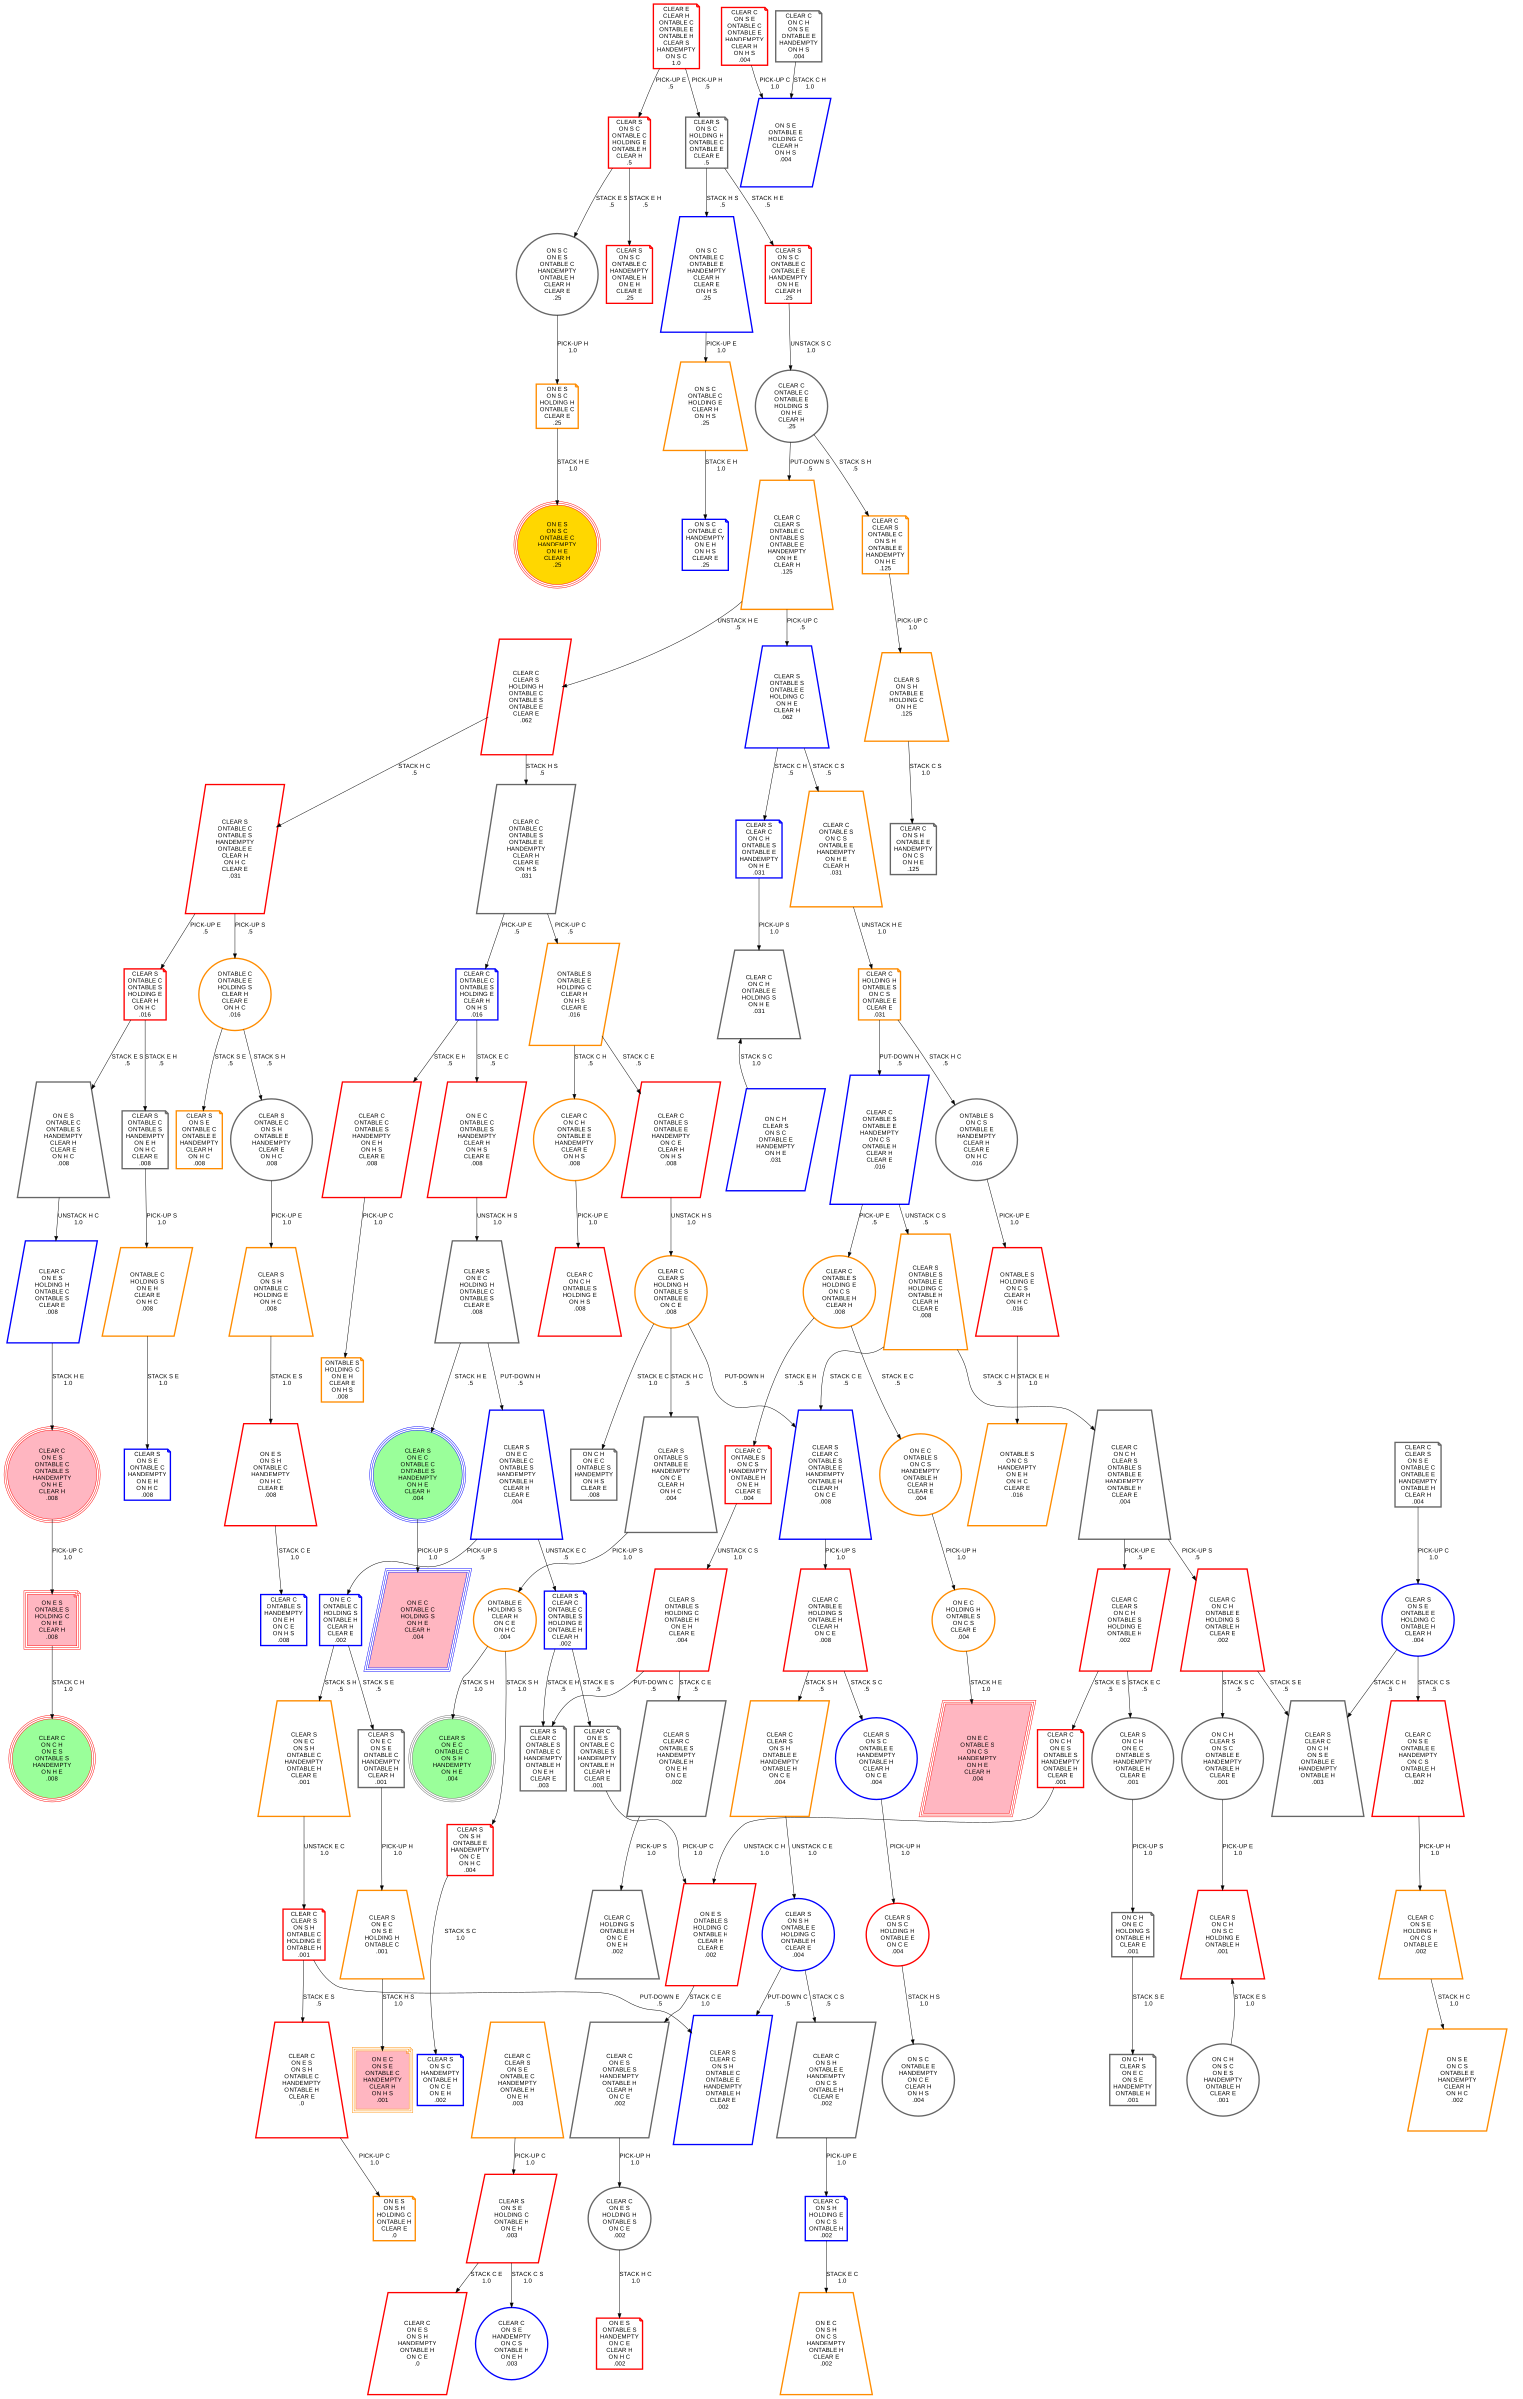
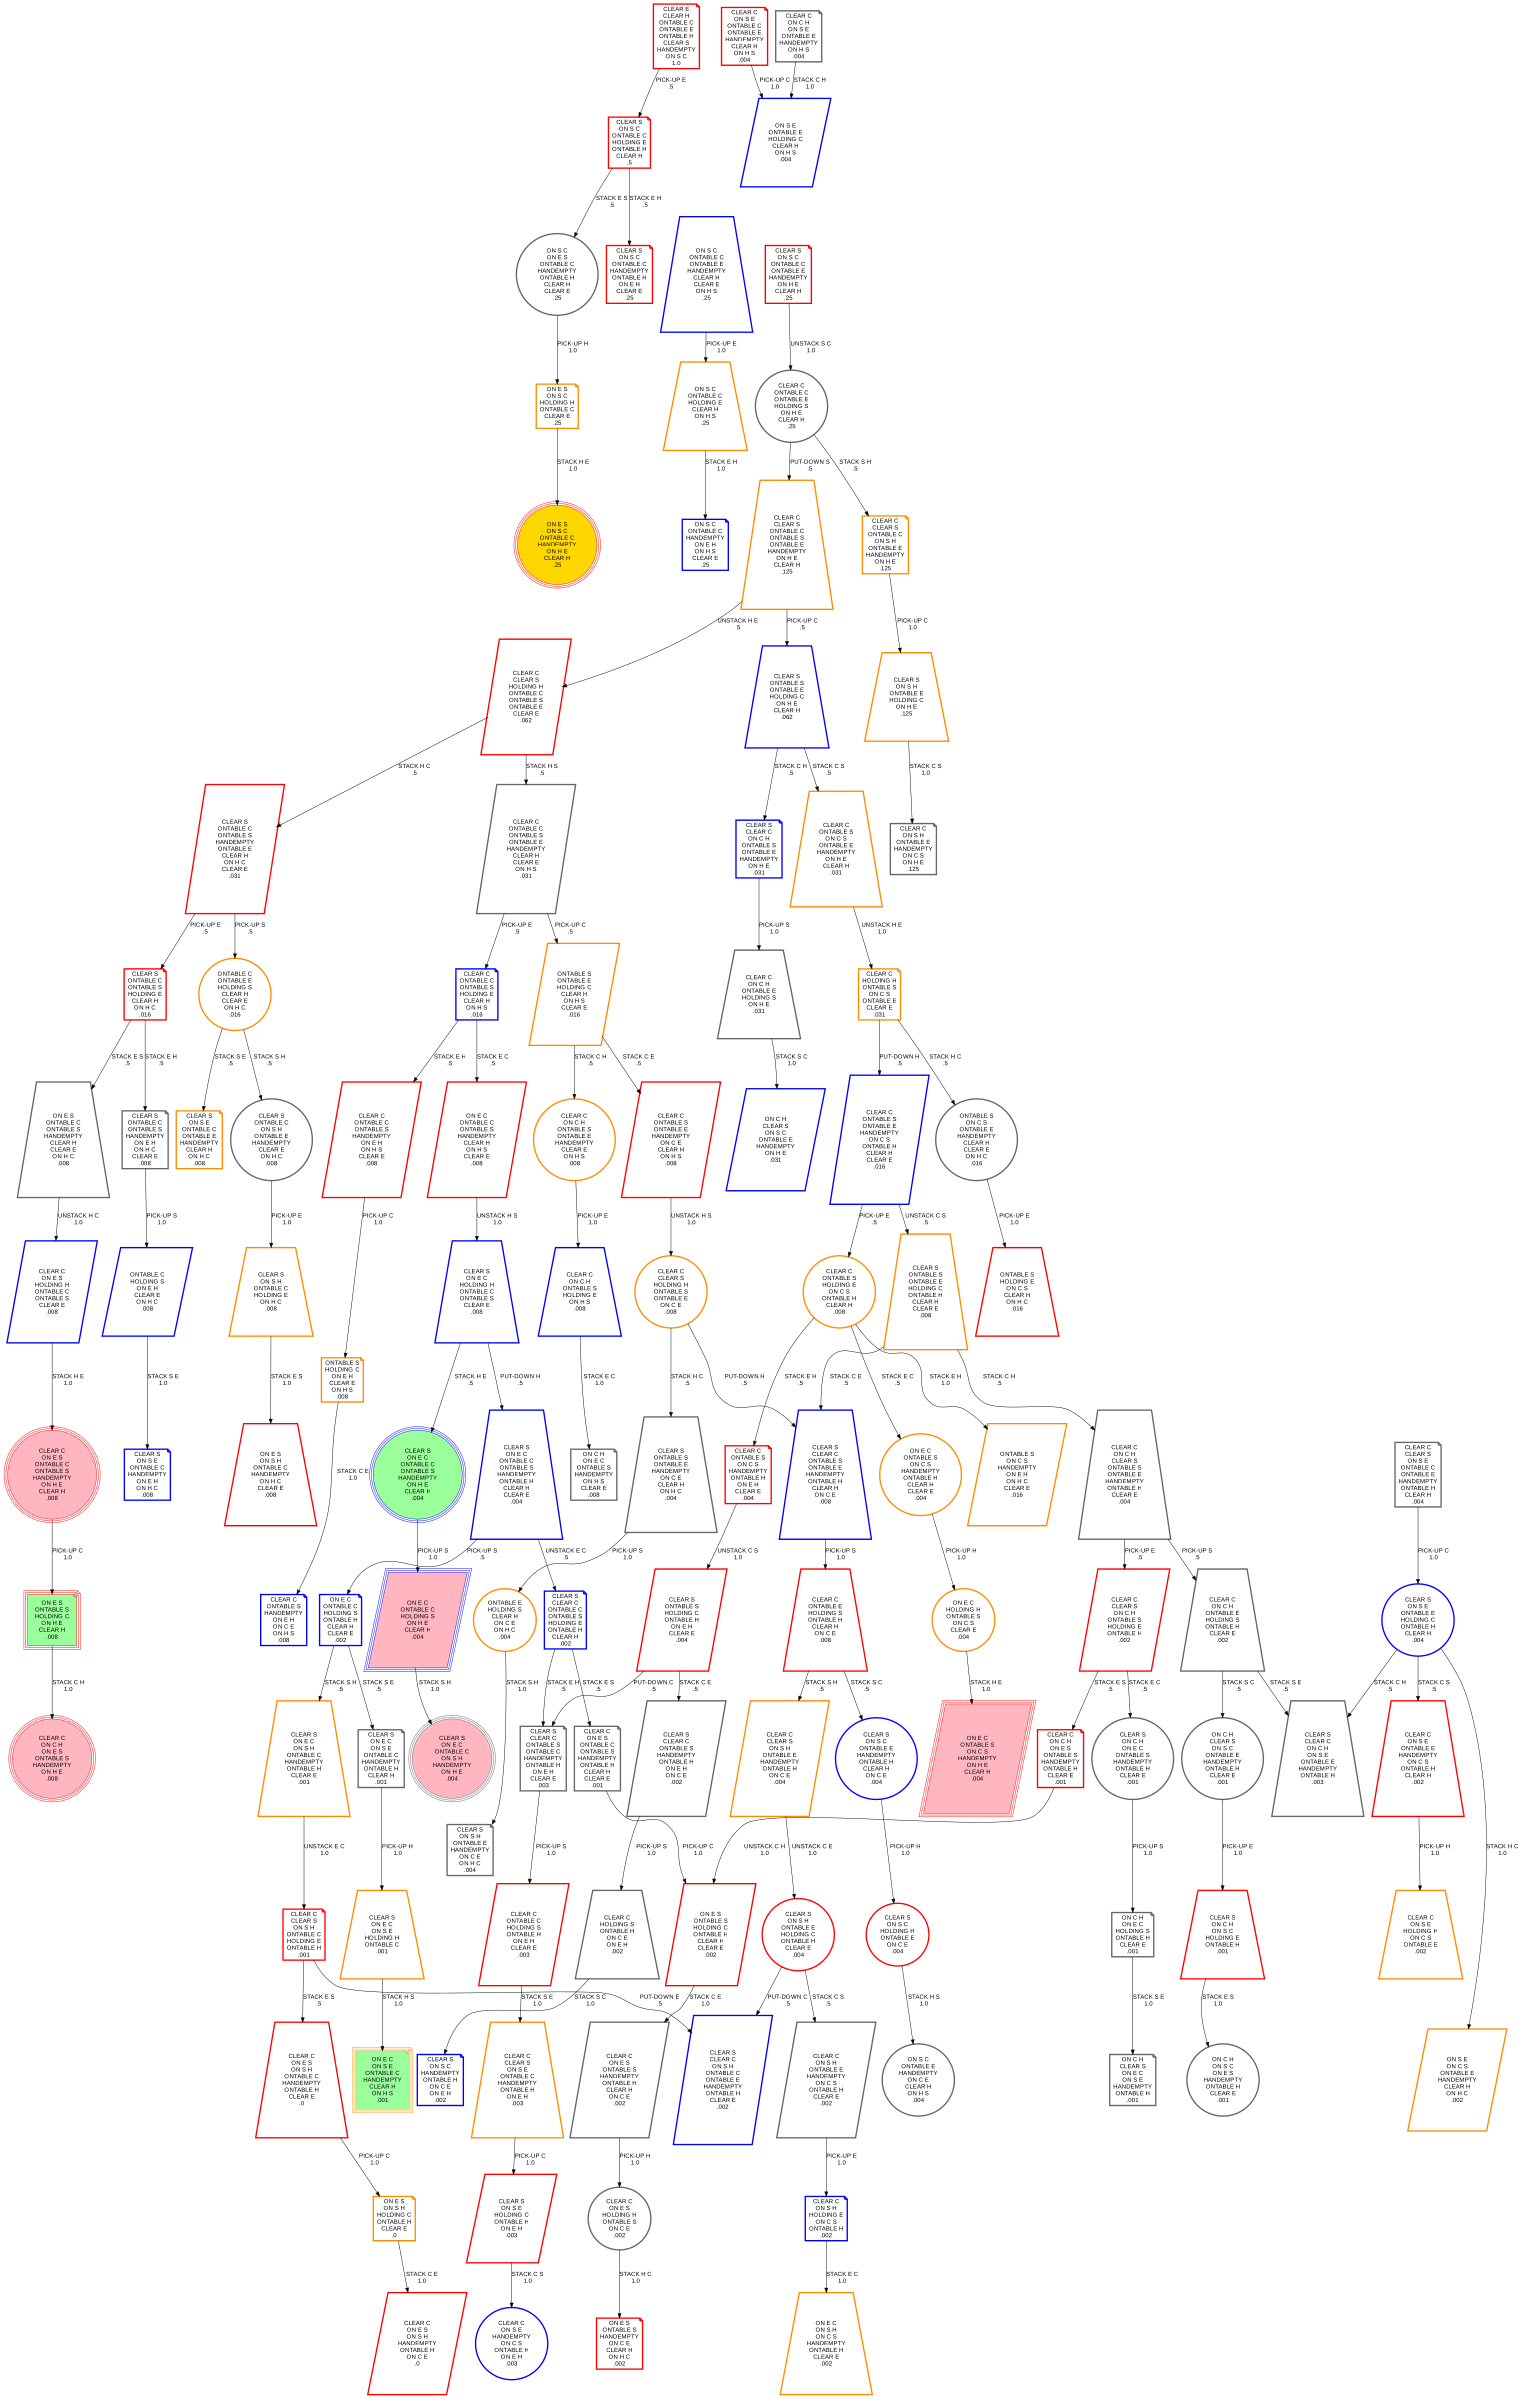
node "CLEAR S ON S C HOLDING H ONTABLE C ONTABLE E CLEAR E .5": removed
edge "ON C H CLEAR S ON S C ONTABLE E HANDEMPTY ON H E .031" -> "CLEAR C ON C H ONTABLE E HOLDING S ON H E .031": reversed
node "ONTABLE C HOLDING S ON E H CLEAR E ON H C .008": color darkorange -> blue
node "CLEAR S ON E C HOLDING H ONTABLE C ONTABLE S CLEAR E .008": color gray40 -> blue
node "CLEAR C ON C H ONTABLE S HOLDING E ON H S .008": color red -> blue
edge "ONTABLE S HOLDING E ON C S CLEAR H ON H C .016" -> "ONTABLE S ON C S HANDEMPTY ON E H ON H C CLEAR E .016": now "CLEAR C ONTABLE S HOLDING E ON C S ONTABLE H CLEAR H .008" -> "ONTABLE S ON C S HANDEMPTY ON E H ON H C CLEAR E .016"
edge "CLEAR C CLEAR S HOLDING H ONTABLE S ONTABLE E ON C E .008" -> "ON C H ON E C ONTABLE S HANDEMPTY ON H S CLEAR E .008": now "CLEAR C ON C H ONTABLE S HOLDING E ON H S .008" -> "ON C H ON E C ONTABLE S HANDEMPTY ON H S CLEAR E .008"
edge "ON E S ON S H ONTABLE C HANDEMPTY ON H C CLEAR E .008" -> "CLEAR C ONTABLE S HANDEMPTY ON E H ON C E ON H S .008": now "ONTABLE S HOLDING C ON E H CLEAR E ON H S .008" -> "CLEAR C ONTABLE S HANDEMPTY ON E H ON C E ON H S .008"
node "ON E S ONTABLE S HOLDING C ON H E CLEAR H .008": fillcolor lightpink -> palegreen1
node "CLEAR C ON C H ONTABLE E HOLDING S ONTABLE H CLEAR E .002": color red -> gray40
edge "ONTABLE E HOLDING S CLEAR H ON C E ON H C .004" -> "CLEAR S ON E C ONTABLE C ON S H HANDEMPTY ON H E .004": now "ON E C ONTABLE C HOLDING S ON H E CLEAR H .004" -> "CLEAR S ON E C ONTABLE C ON S H HANDEMPTY ON H E .004"
node "CLEAR C ON C H ON E S ONTABLE S HANDEMPTY ON H E .008": fillcolor palegreen1 -> lightpink
node "CLEAR S ON E C ONTABLE C ON S H HANDEMPTY ON H E .004": fillcolor palegreen1 -> lightpink
node "CLEAR S ON S H ONTABLE E HANDEMPTY ON C E ON H C .004": color red -> gray40
node "CLEAR C ONTABLE C HOLDING S ONTABLE H ON E H CLEAR E .003": added
node "CLEAR S ON S H ONTABLE E HOLDING C ONTABLE H CLEAR E .004": color blue -> red
edge "CLEAR S ON S H ONTABLE E HANDEMPTY ON C E ON H C .004" -> "CLEAR S ON S C HANDEMPTY ONTABLE H ON C E ON E H .002": now "CLEAR C HOLDING S ONTABLE H ON C E ON E H .002" -> "CLEAR S ON S C HANDEMPTY ONTABLE H ON C E ON E H .002"
edge "CLEAR C ON S E HOLDING H ON C S ONTABLE E .002" -> "ON S E ON C S ONTABLE E HANDEMPTY CLEAR H ON H C .002": now "CLEAR S ON S E ONTABLE E HOLDING C ONTABLE H CLEAR H .004" -> "ON S E ON C S ONTABLE E HANDEMPTY CLEAR H ON H C .002"
edge "ON C H ON S C ON E S HANDEMPTY ONTABLE H CLEAR E .001" -> "CLEAR S ON C H ON S C HOLDING E ONTABLE H .001": reversed
node "ON E C ON S E ONTABLE C HANDEMPTY CLEAR H ON H S .001": fillcolor lightpink -> palegreen1
edge "CLEAR S ON S E HOLDING C ONTABLE H ON E H .003" -> "CLEAR C ON E S ON S H HANDEMPTY ONTABLE H ON C E .0": now "ON E S ON S H HOLDING C ONTABLE H CLEAR E .0" -> "CLEAR C ON E S ON S H HANDEMPTY ONTABLE H ON C E .0"
